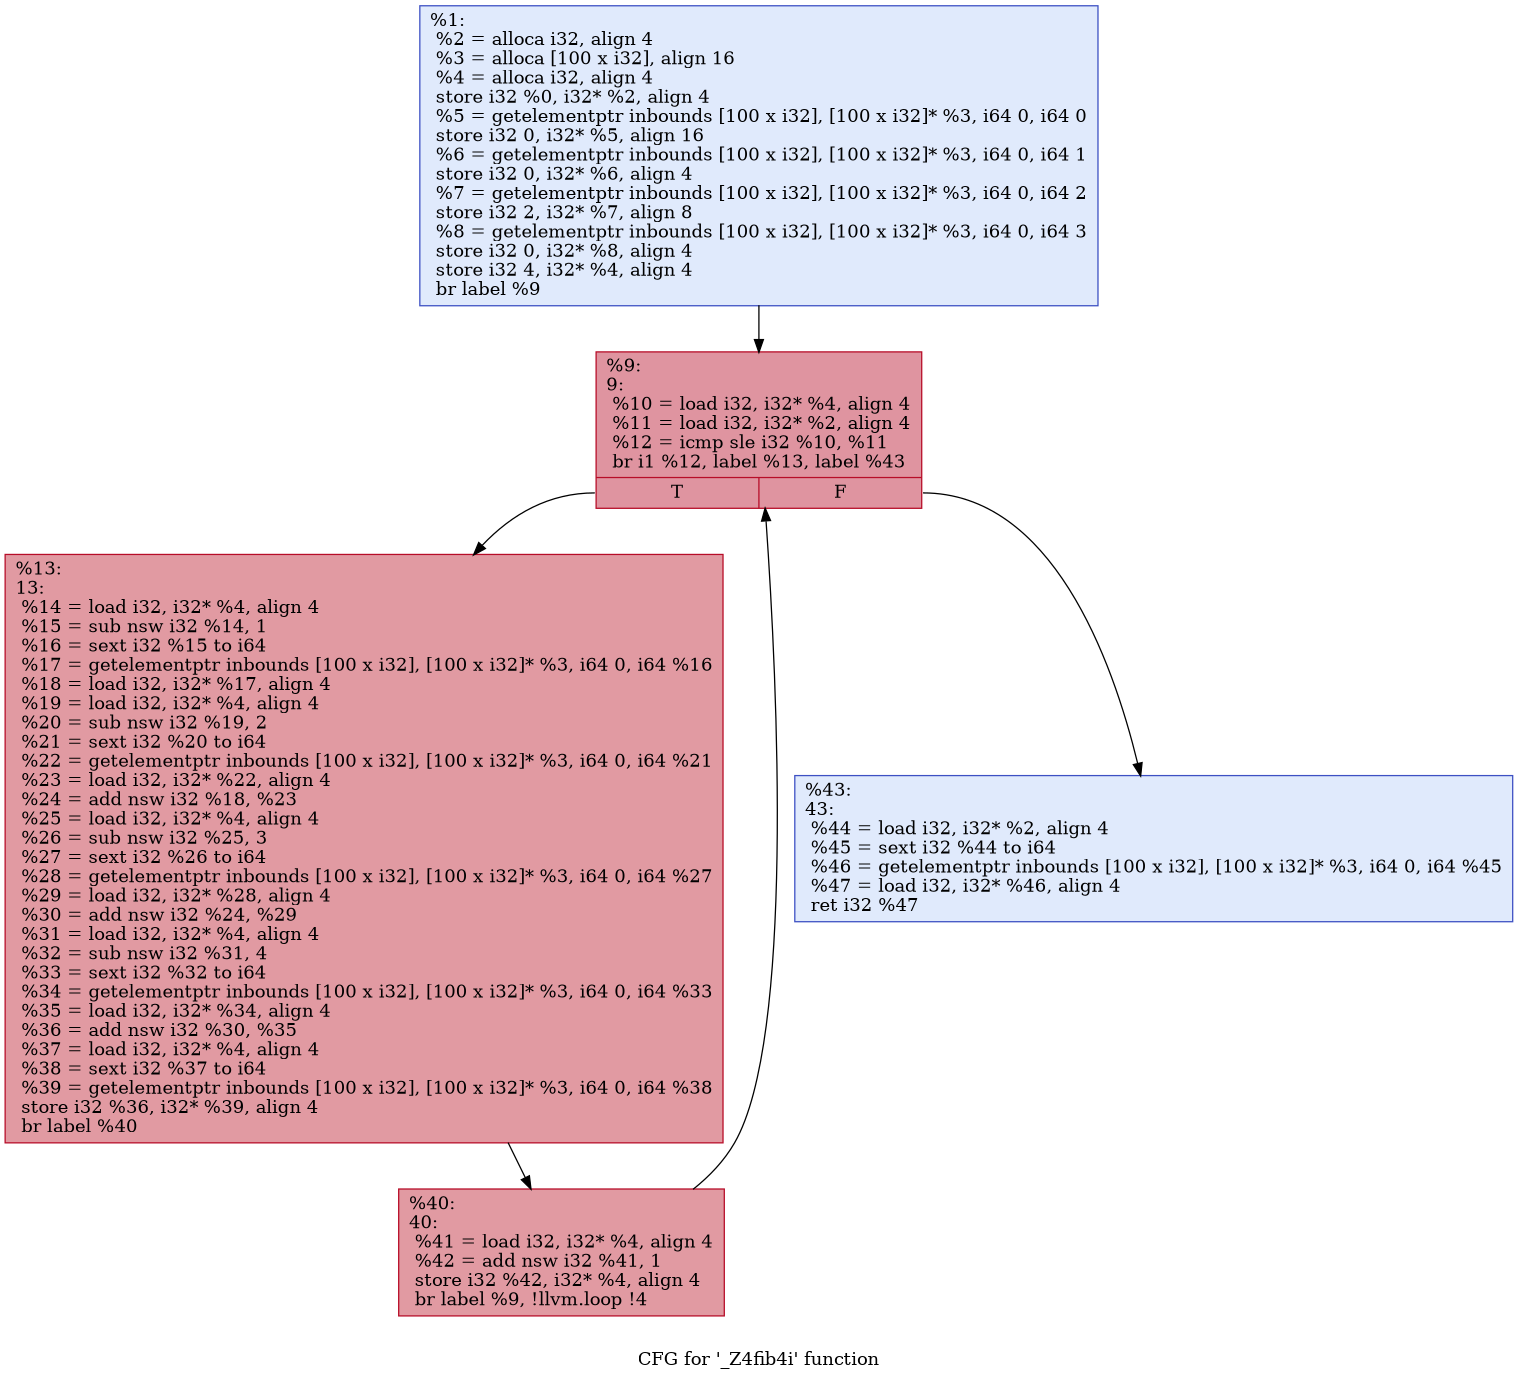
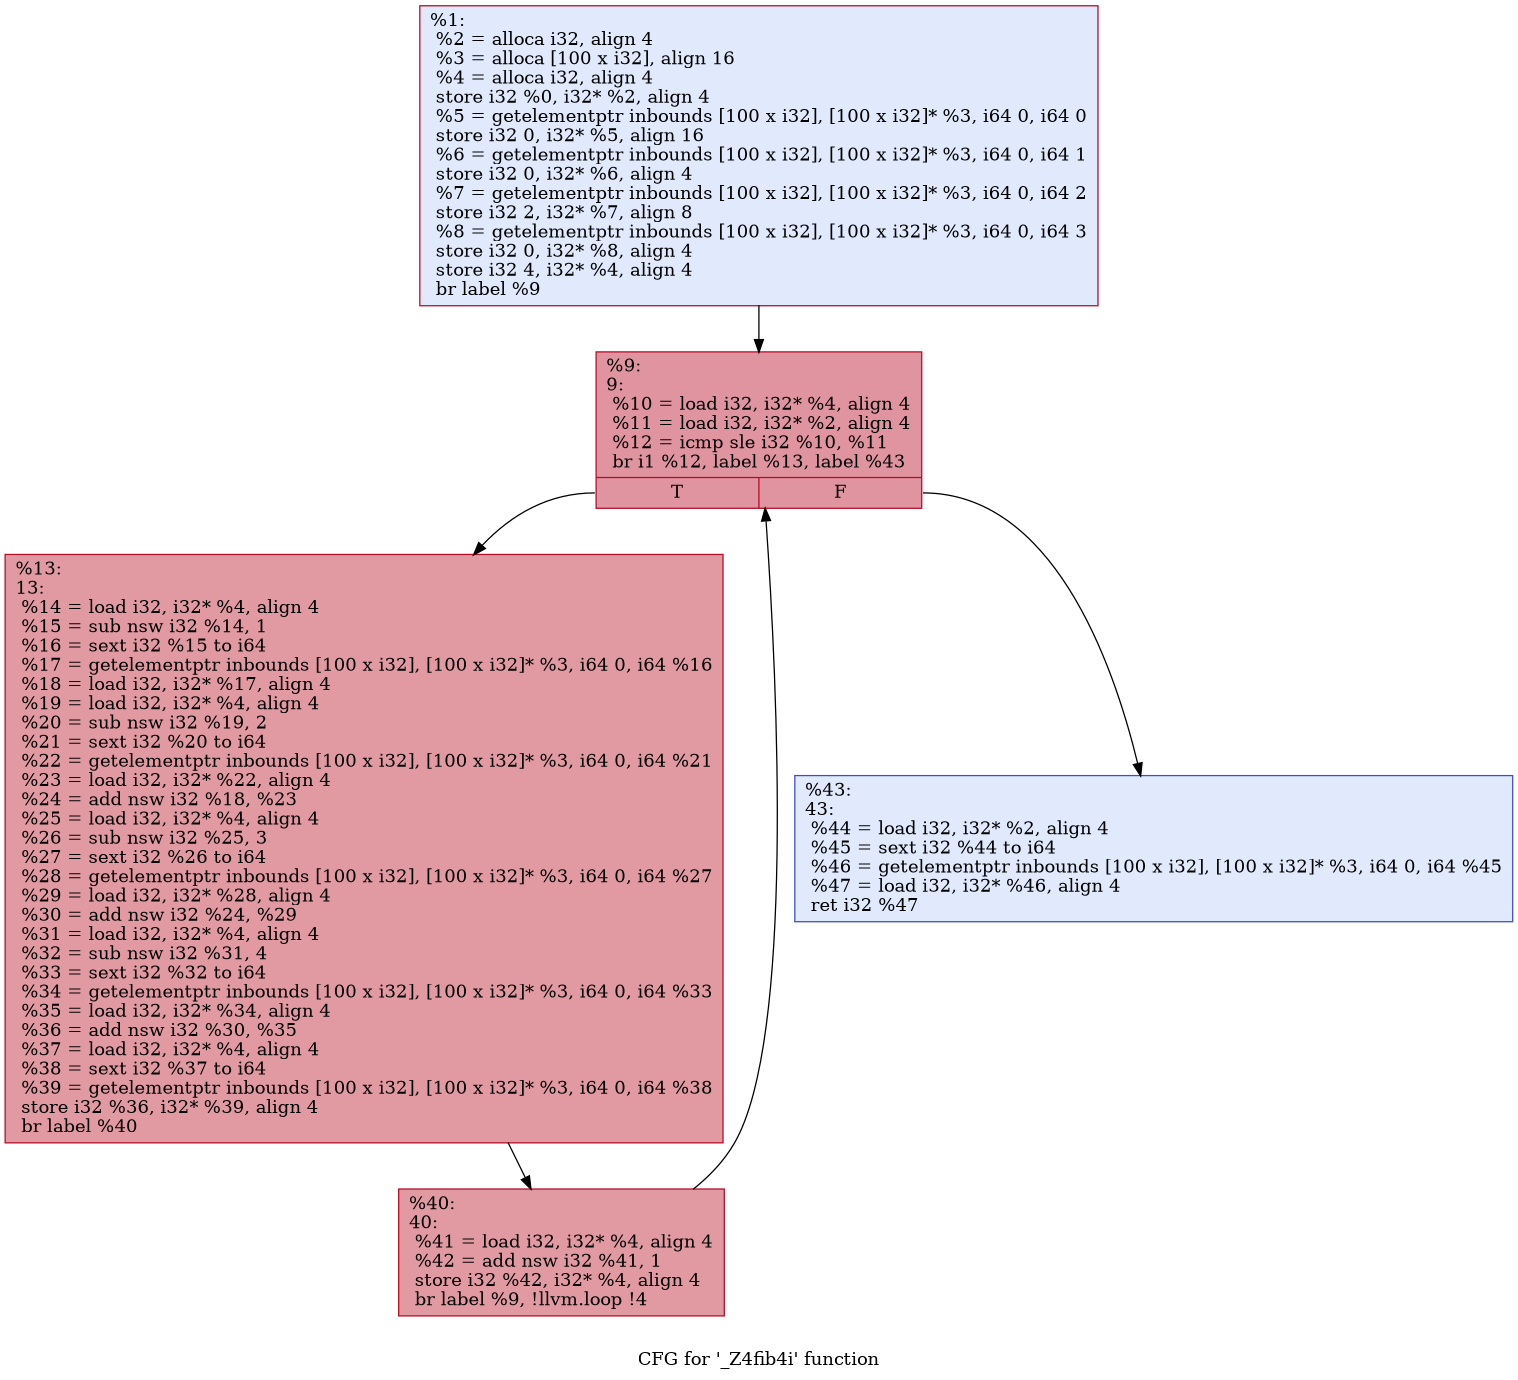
node "%1:": color #3d50c3ff -> #b70d28ff
